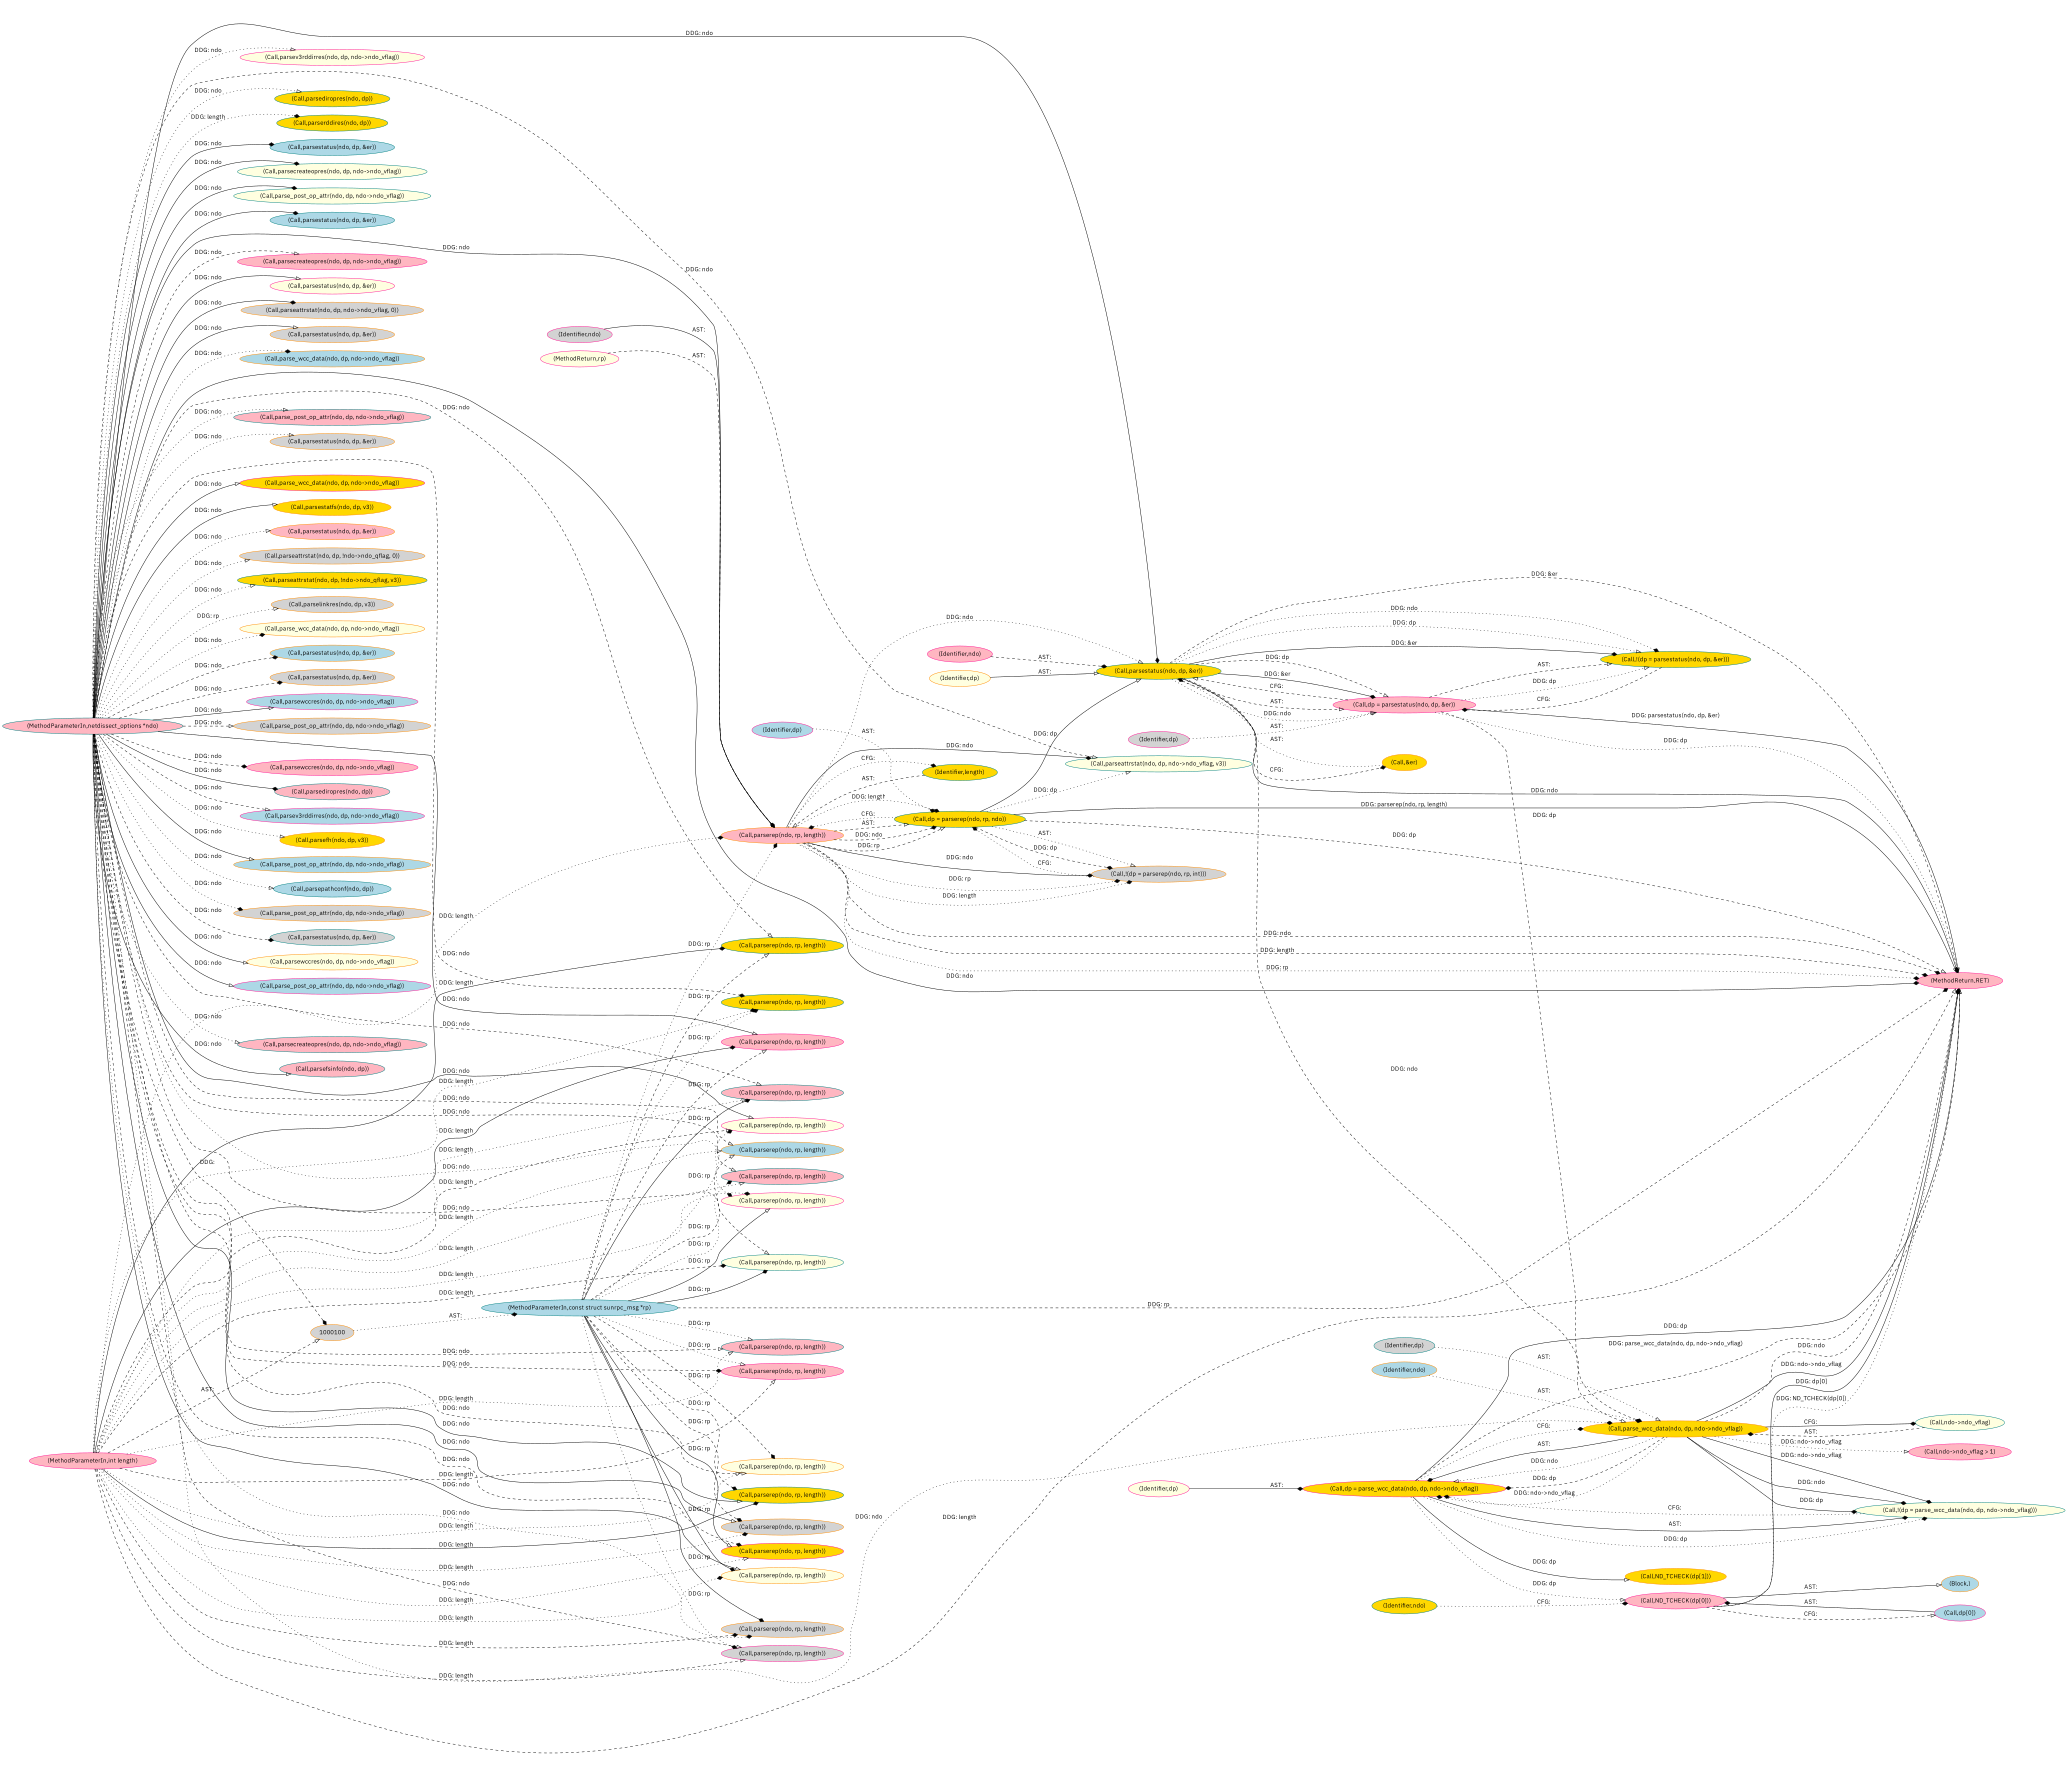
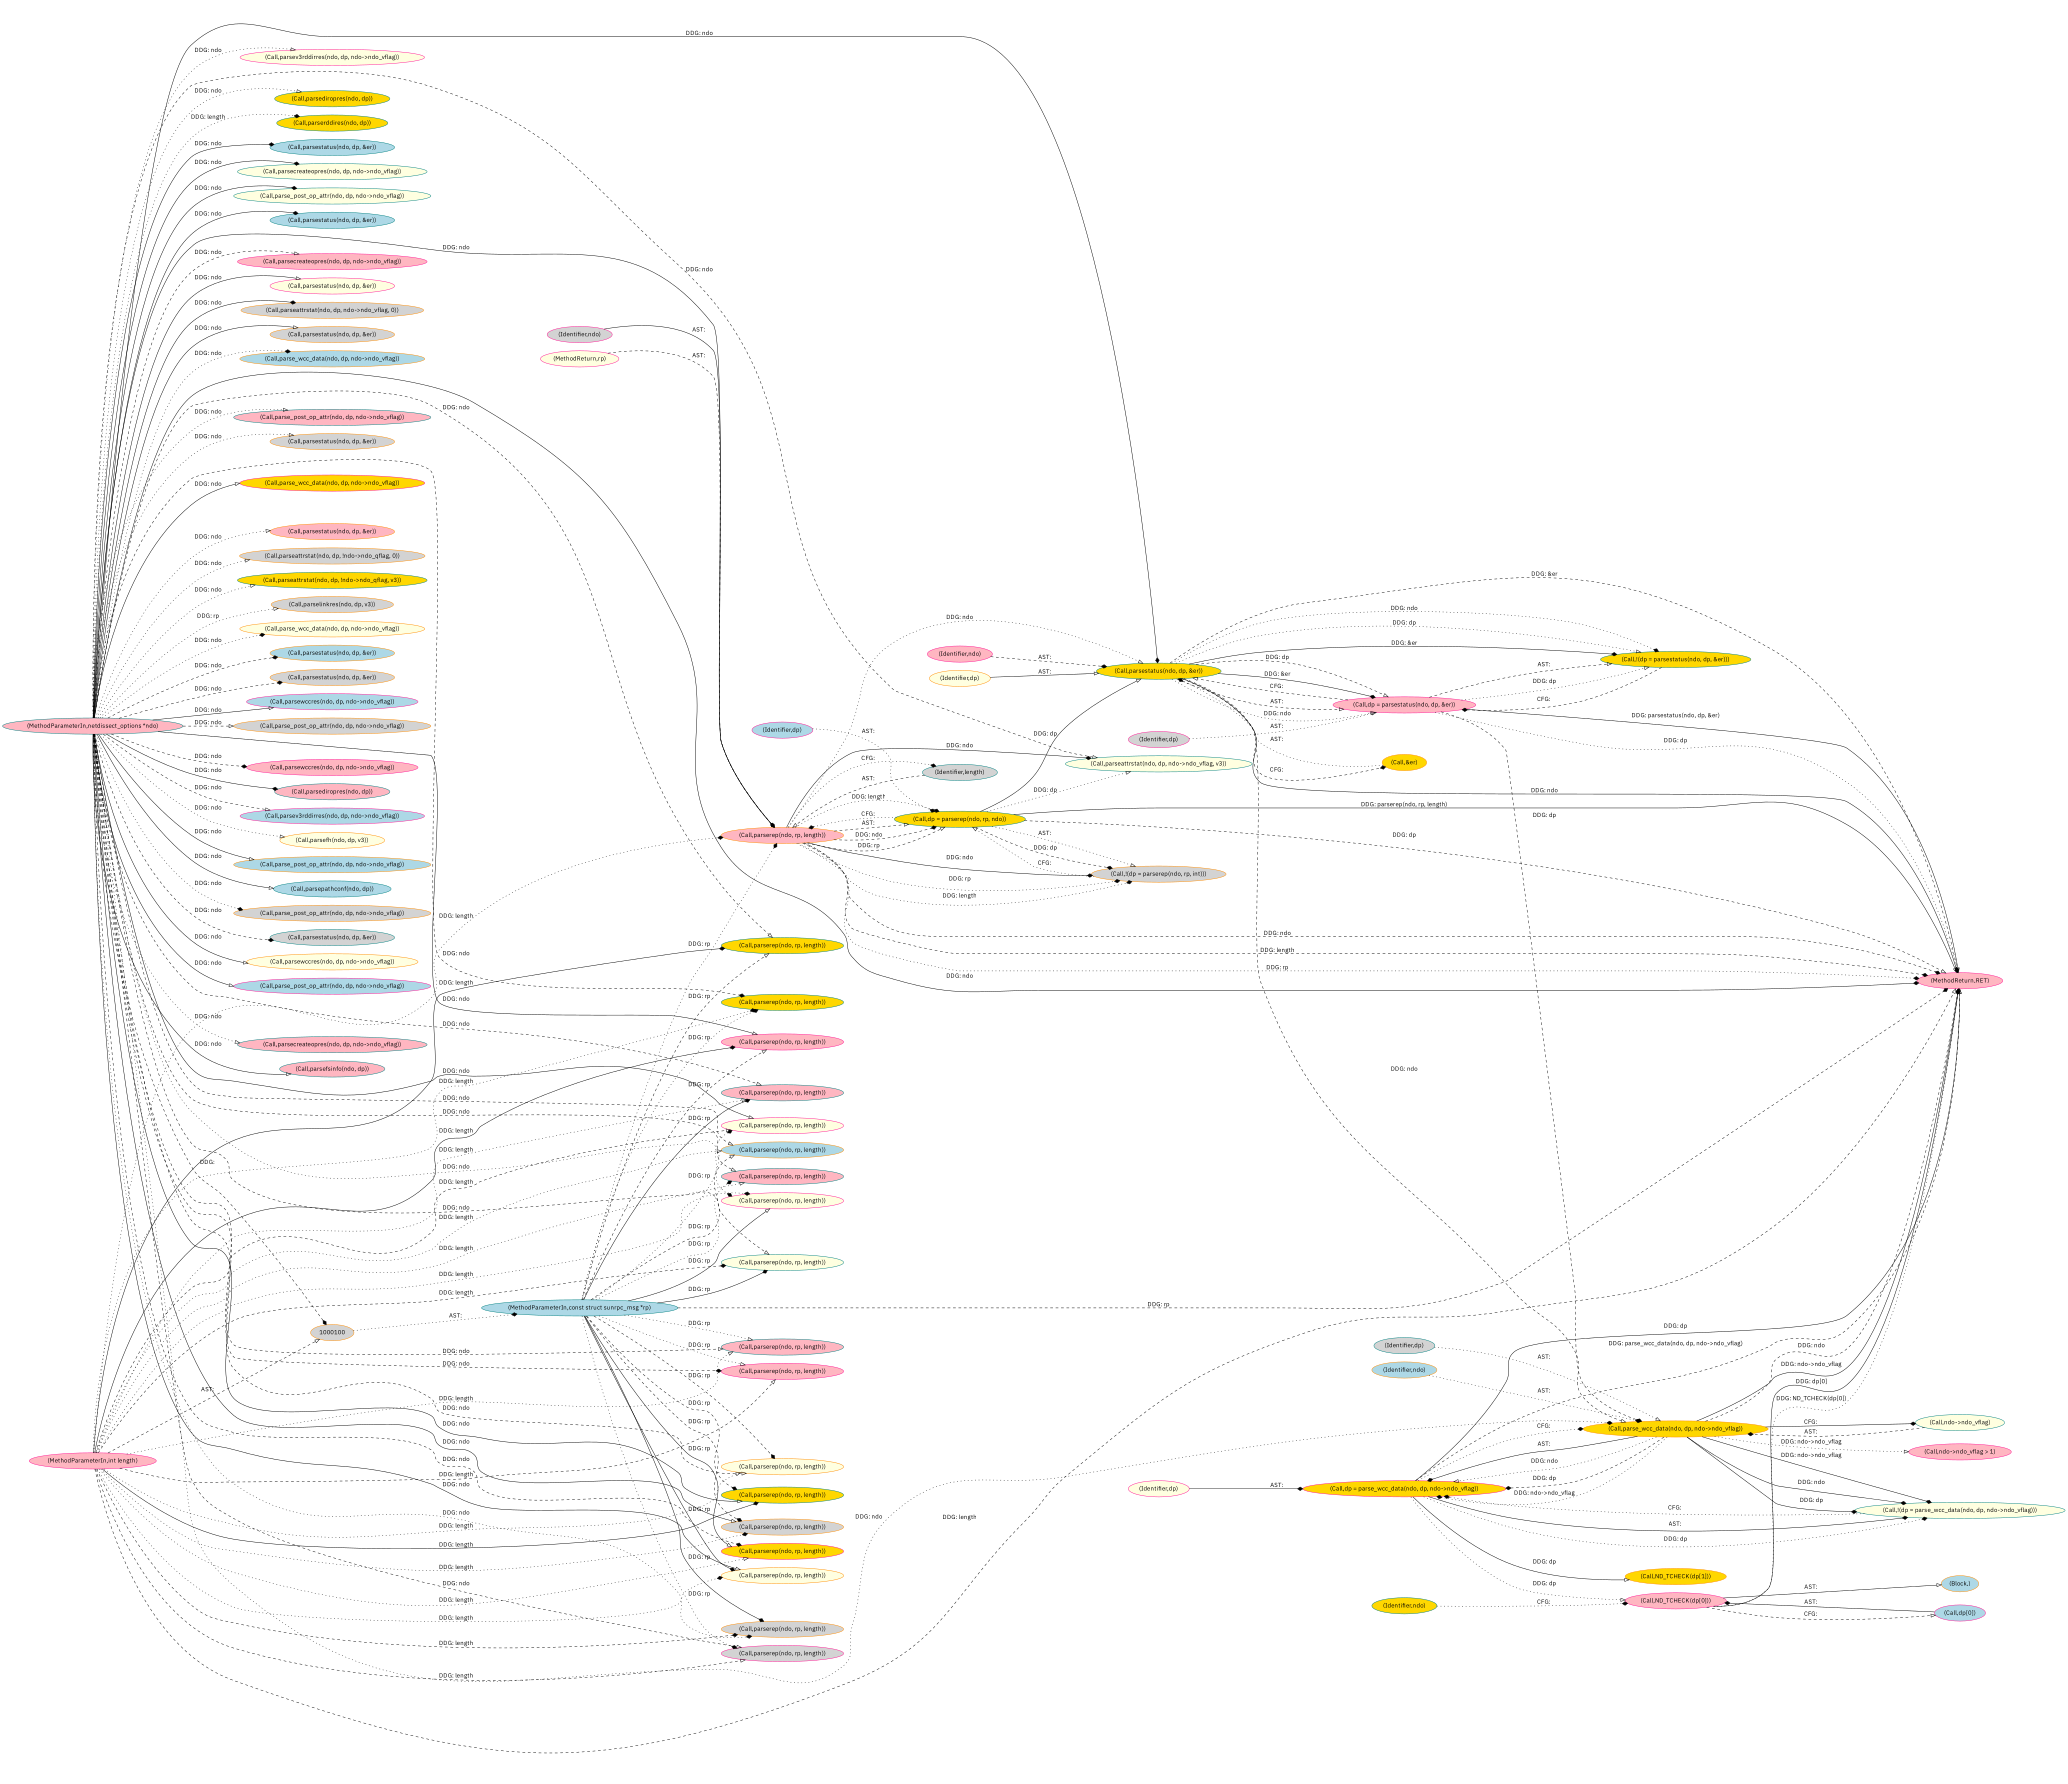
node "(Call,parsestatfs(ndo, dp, v3))": removed
node "(Identifier,length)": fillcolor gold -> lightgrey
edge "(MethodParameterIn,netdissect_options *ndo)" -> "(Call,parsepathconf(ndo, dp))": style dotted -> solid
node "(Call,parsefh(ndo, dp, v3))": fillcolor gold -> lightyellow
edge "(Call,!(dp = parserep(ndo, rp, int)))" -> "(Call,dp = parserep(ndo, rp, ndo))": arrowhead diamond -> onormal
